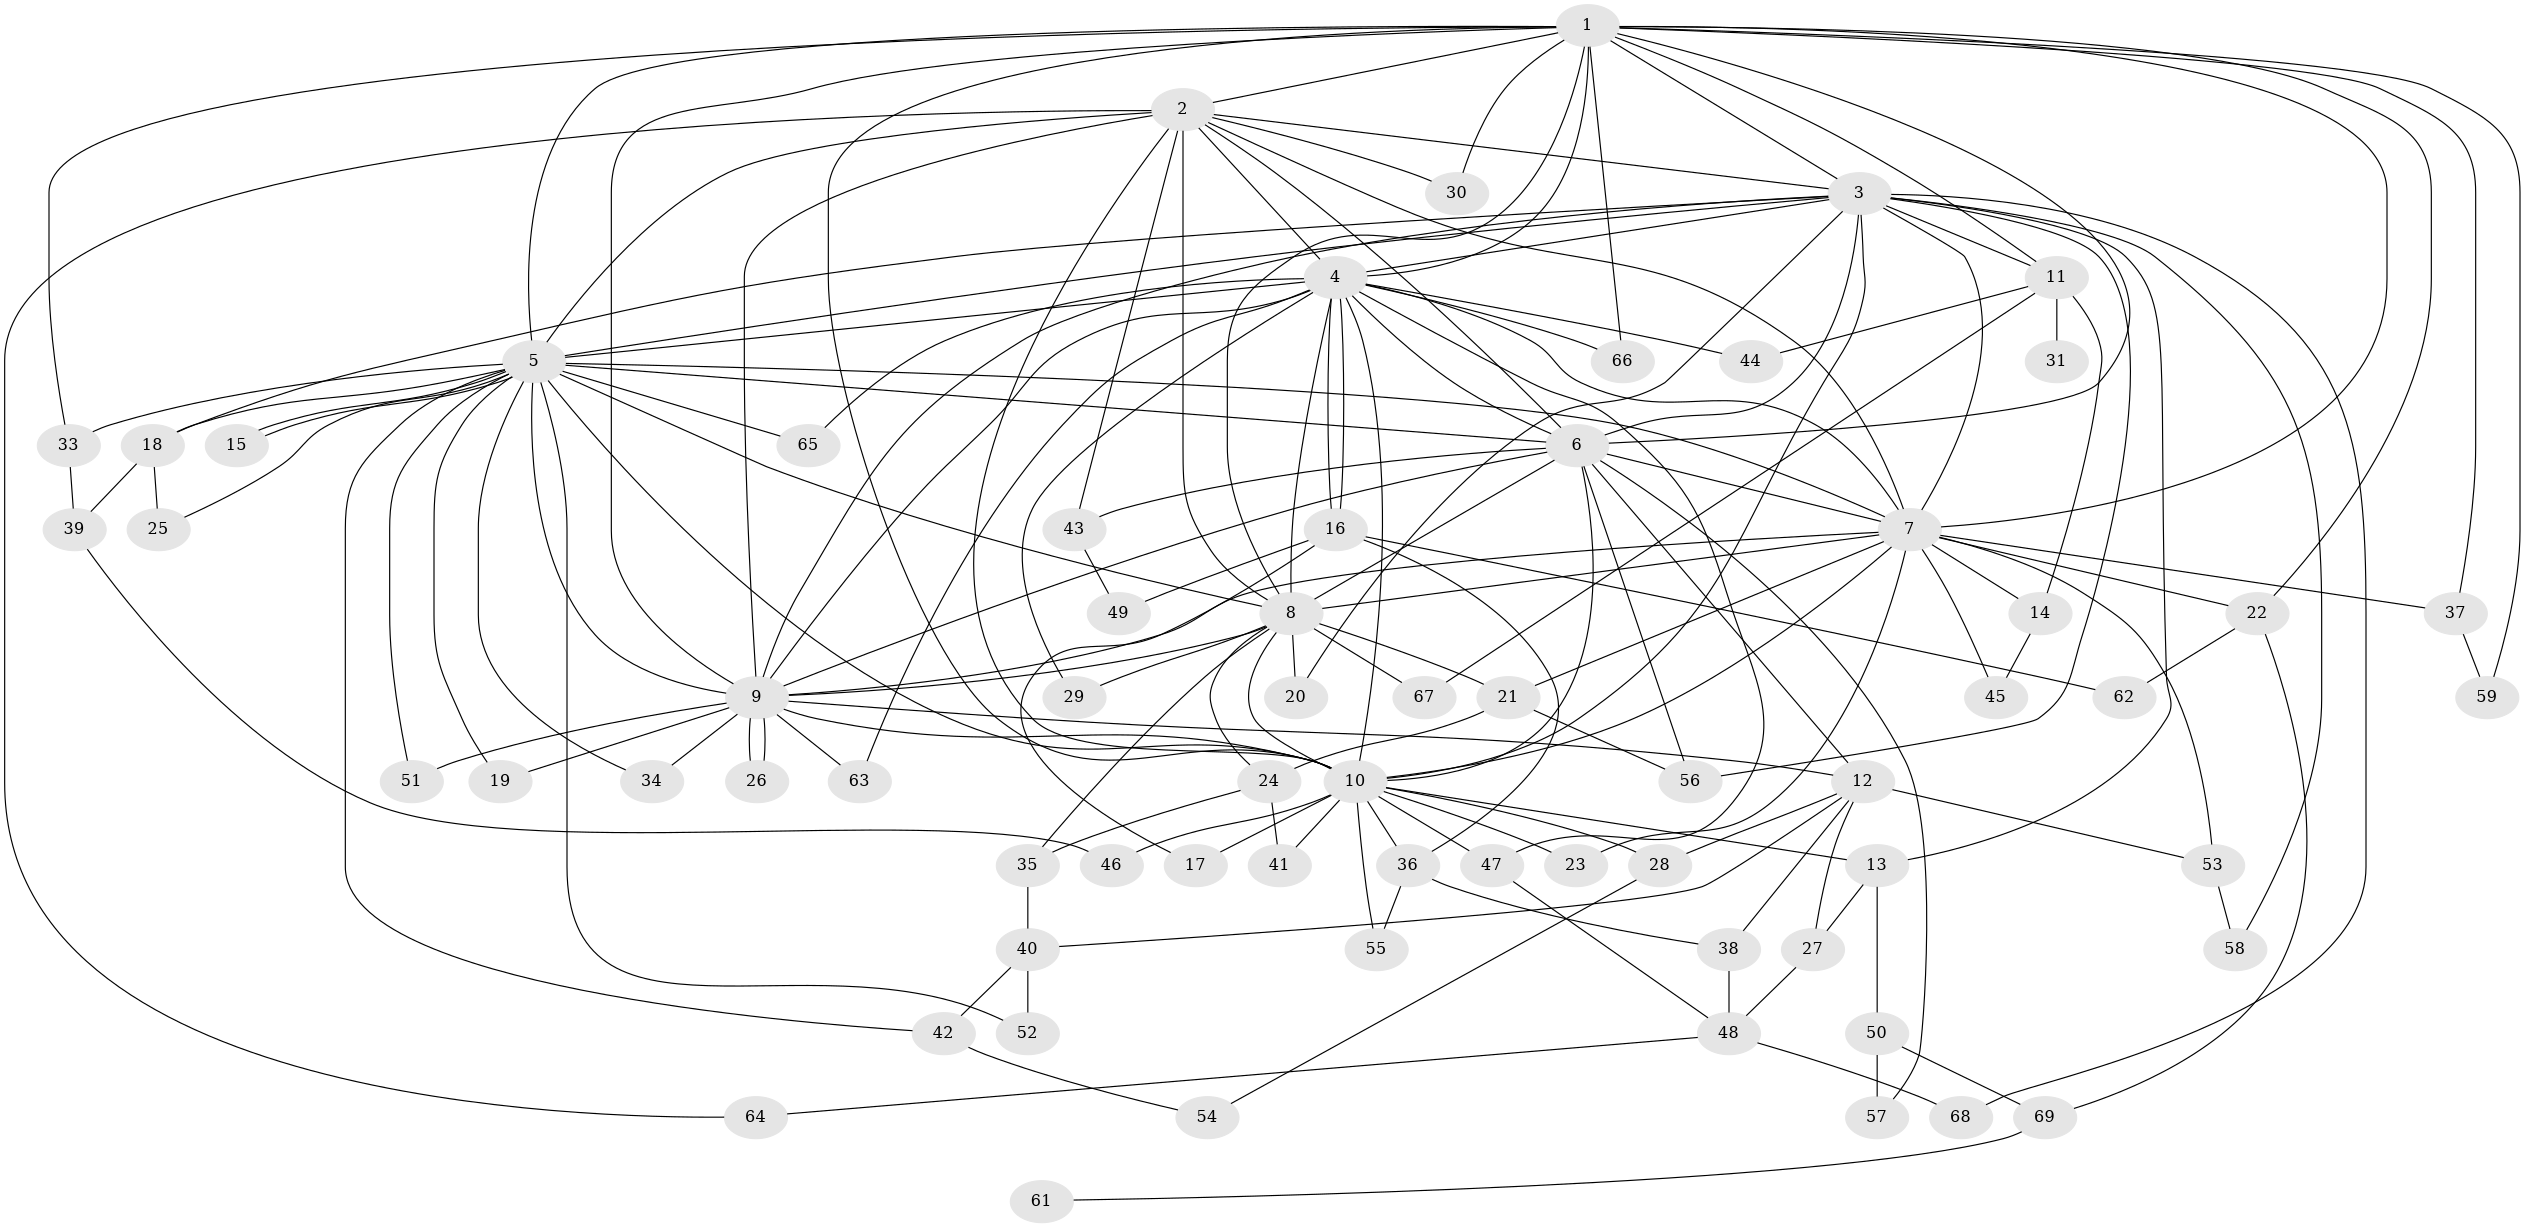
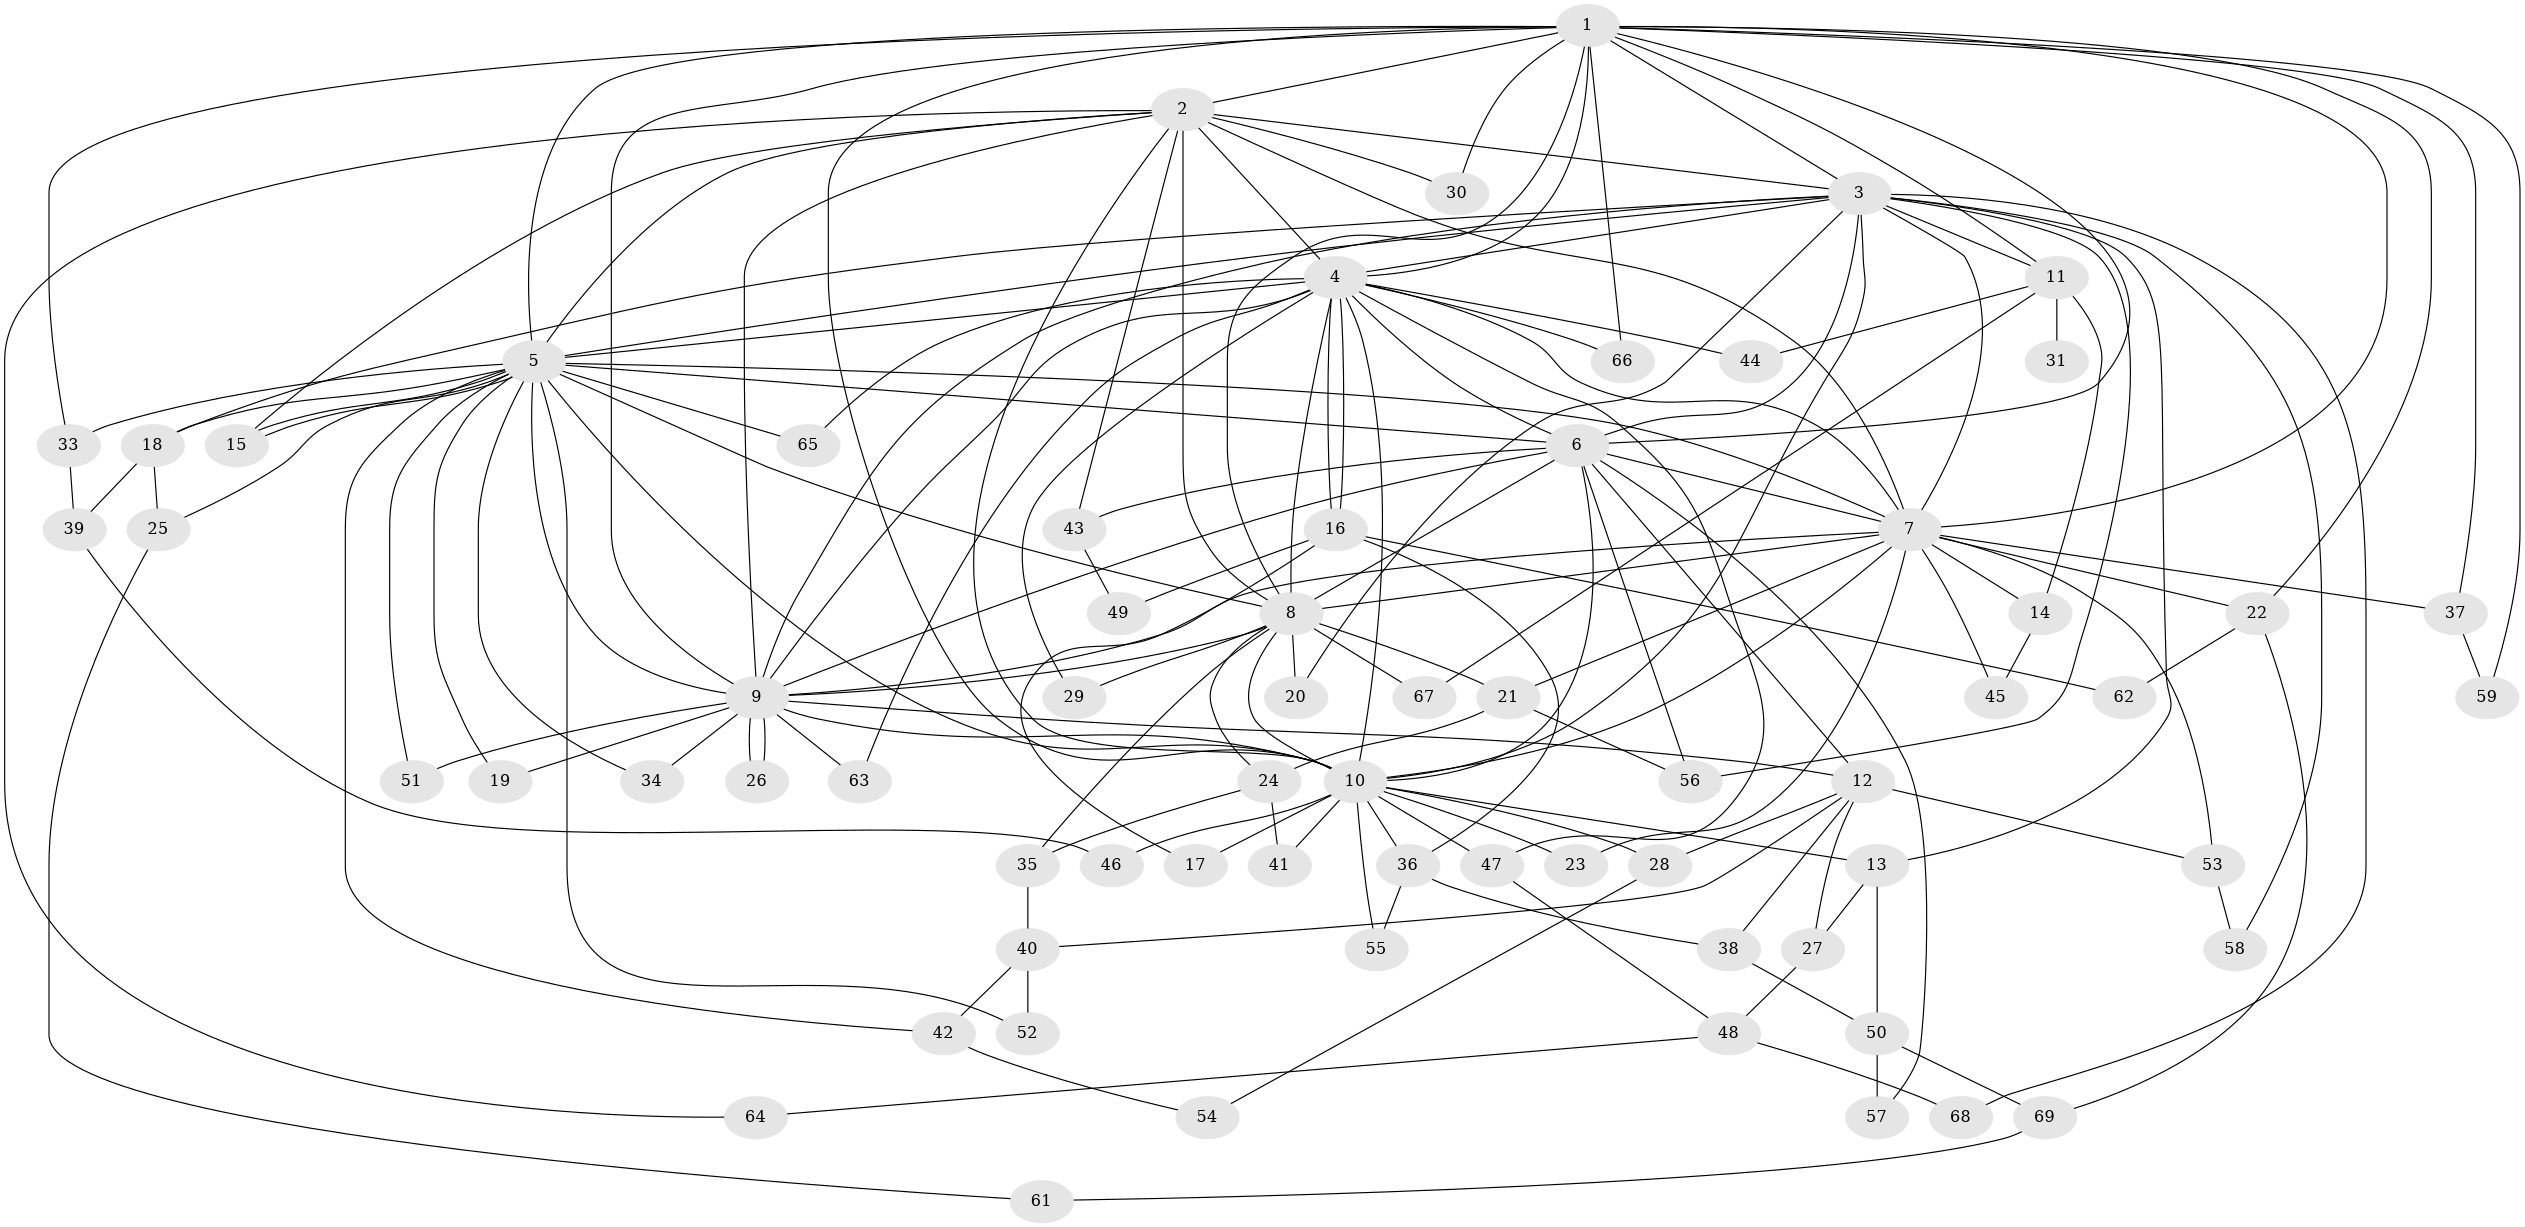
edge "2" -- "6": now "2" -- "15"
edge "38" -- "48": now "38" -- "50"
edge "25" -- "61": added
